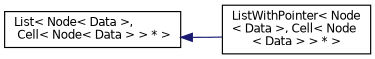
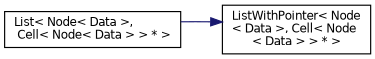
edge "ListWithPointer< Node < Data >, Cell< Node < Data > > * >" -> "List< Node< Data >, Cell< Node< Data > > * >": reversed
